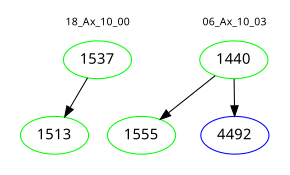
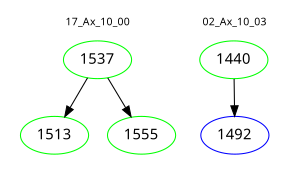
cluster "18_Ax_10_00": label "18_Ax_10_00" -> "17_Ax_10_00"
cluster "06_Ax_10_03": label "06_Ax_10_03" -> "02_Ax_10_03"
edge "1440" -> "1555": now "1537" -> "1555"
node "4492": label "4492" -> "1492"
